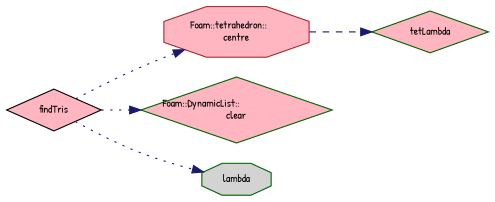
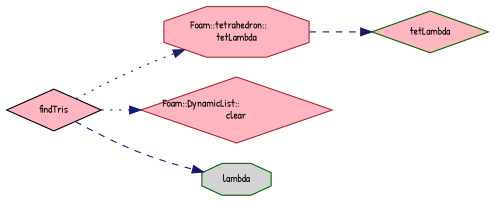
node "Foam::tetrahedron:: centre": label "Foam::tetrahedron:: centre" -> "Foam::tetrahedron:: tetLambda"
node "Foam::DynamicList:: clear": color darkgreen -> brown
edge "findTris" -> "lambda": style dotted -> dashed
